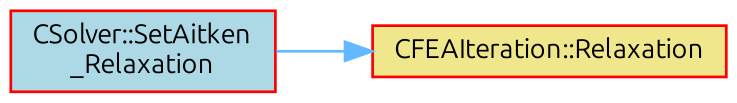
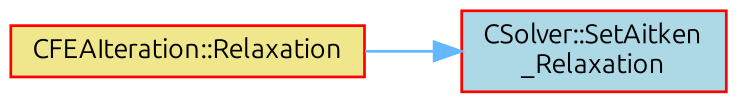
edge "CSolver::SetAitken _Relaxation" -> "CFEAIteration::Relaxation": reversed
